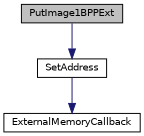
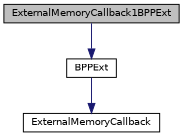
node "PutImage1BPPExt": label "PutImage1BPPExt" -> "ExternalMemoryCallback1BPPExt"
node "SetAddress": label "SetAddress" -> "BPPExt"
